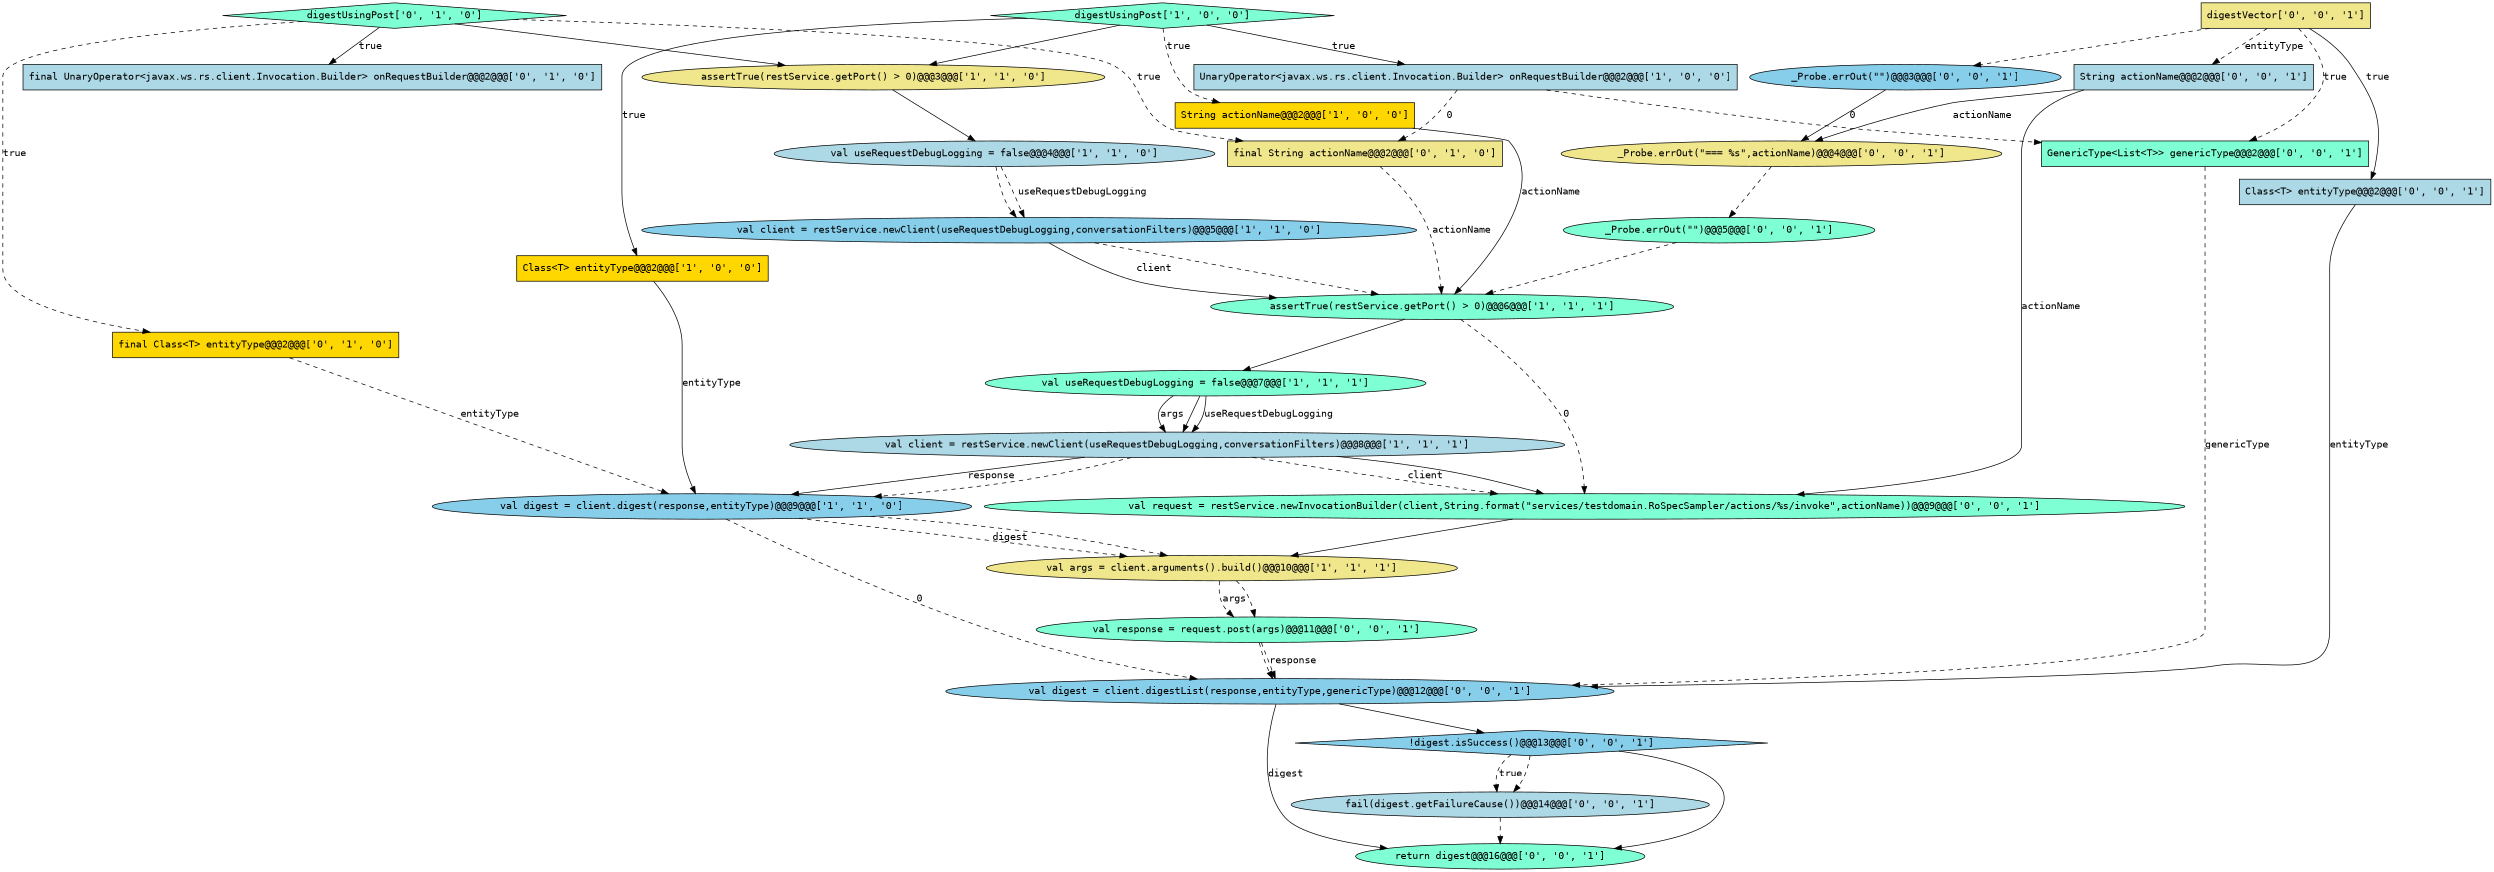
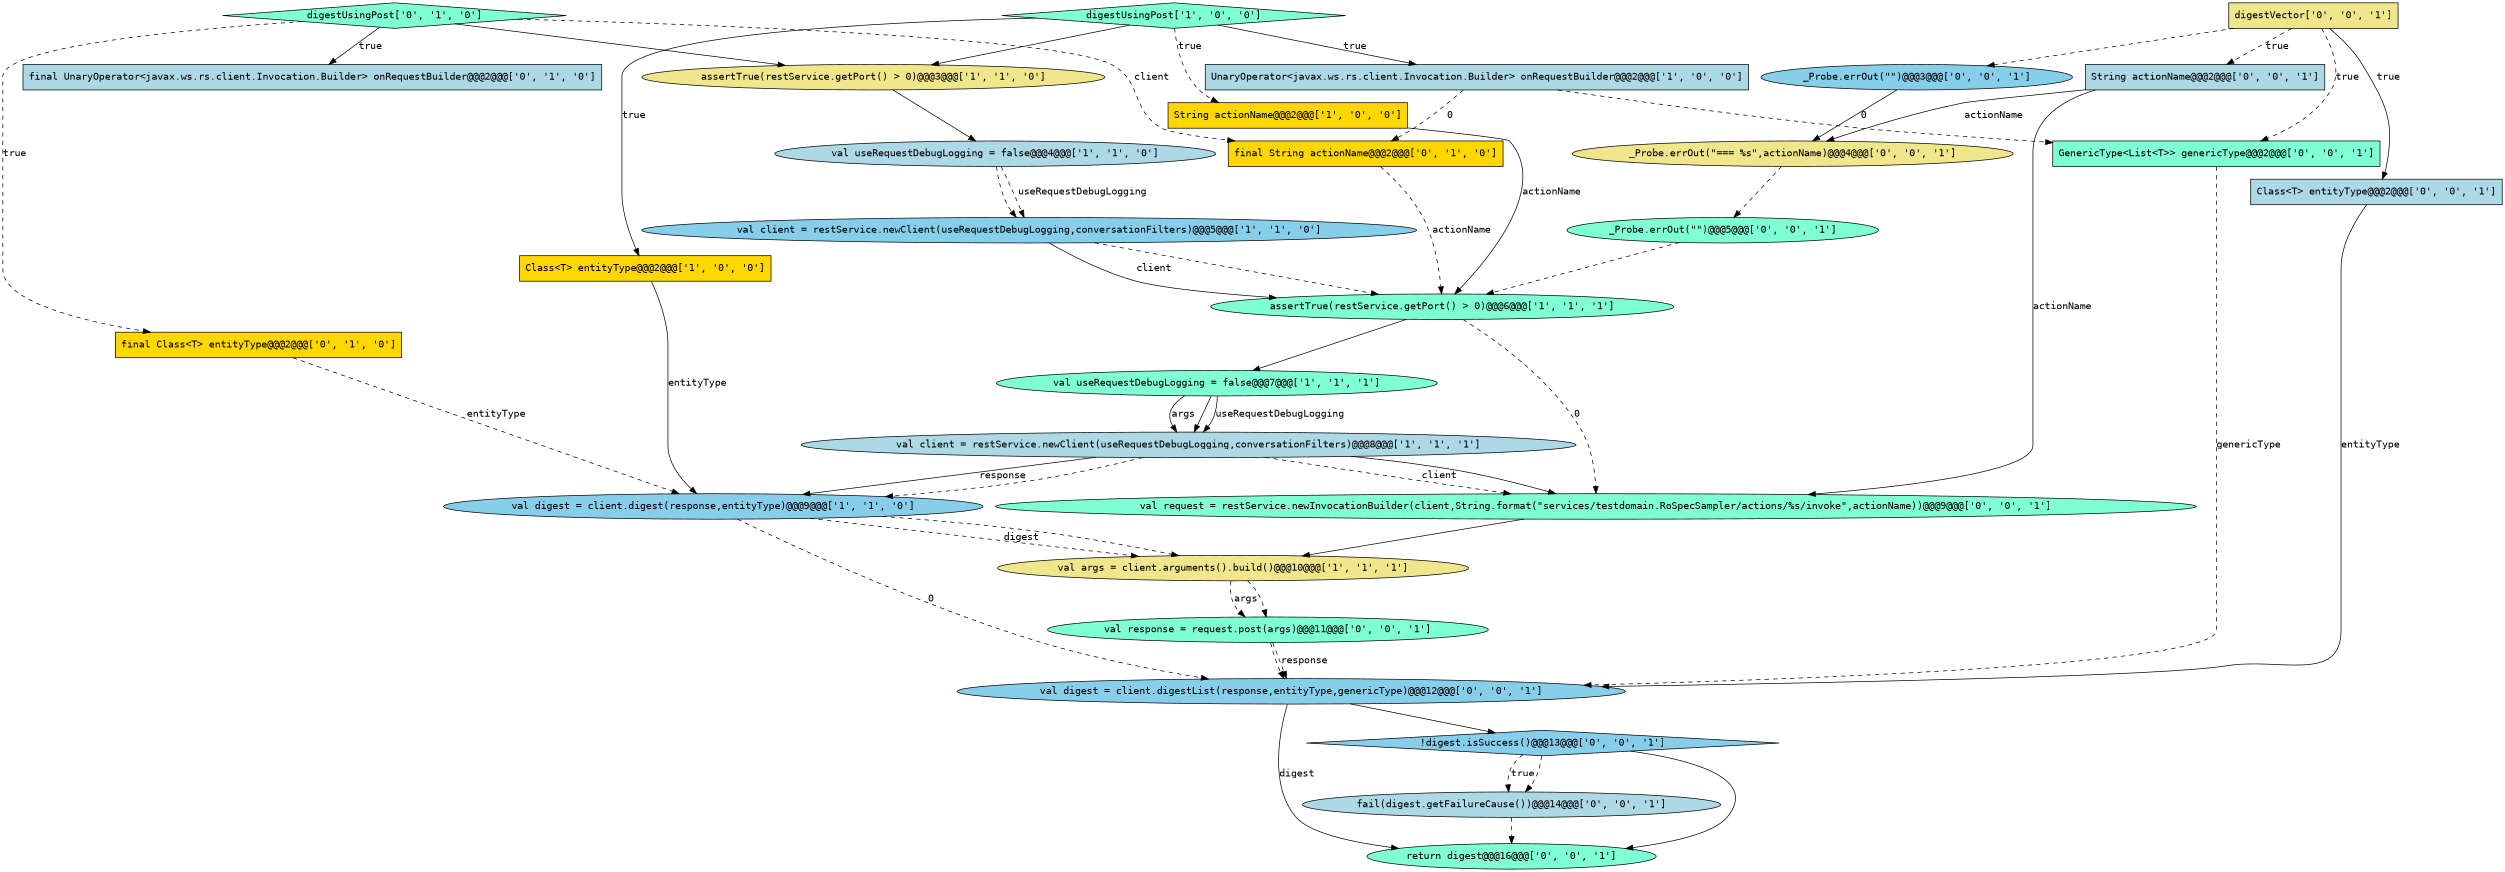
edge "digestVector['0', '0', '1']" -> "String actionName@@@2@@@['0', '0', '1']": label "entityType" -> "true"
edge "digestUsingPost['0', '1', '0']" -> "final String actionName@@@2@@@['0', '1', '0']": label "true" -> "client"
node "final String actionName@@@2@@@['0', '1', '0']": fillcolor khaki -> gold
